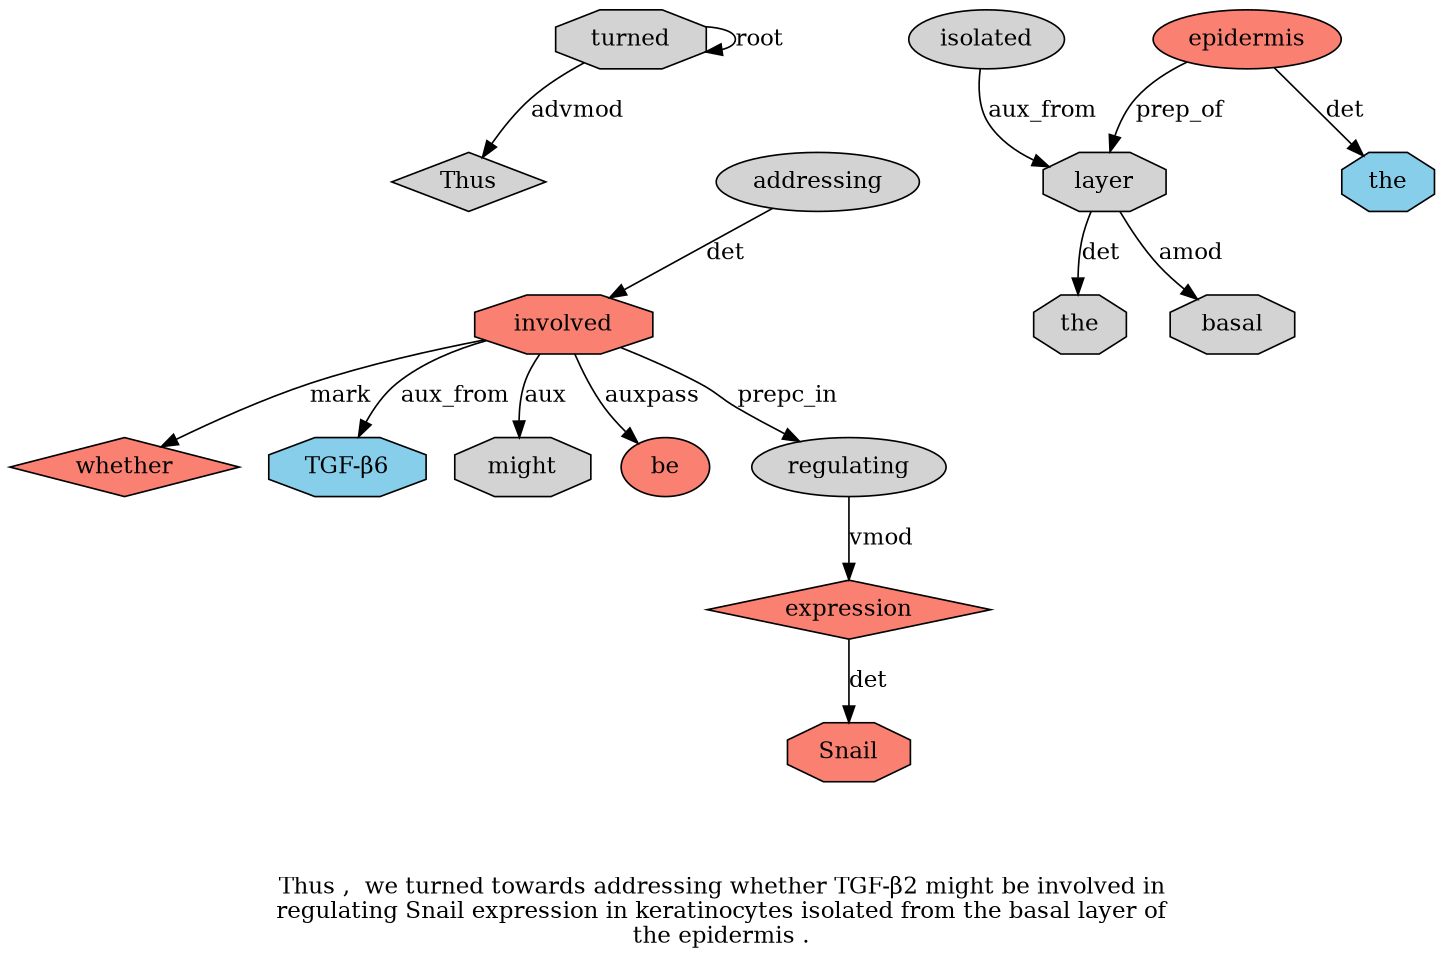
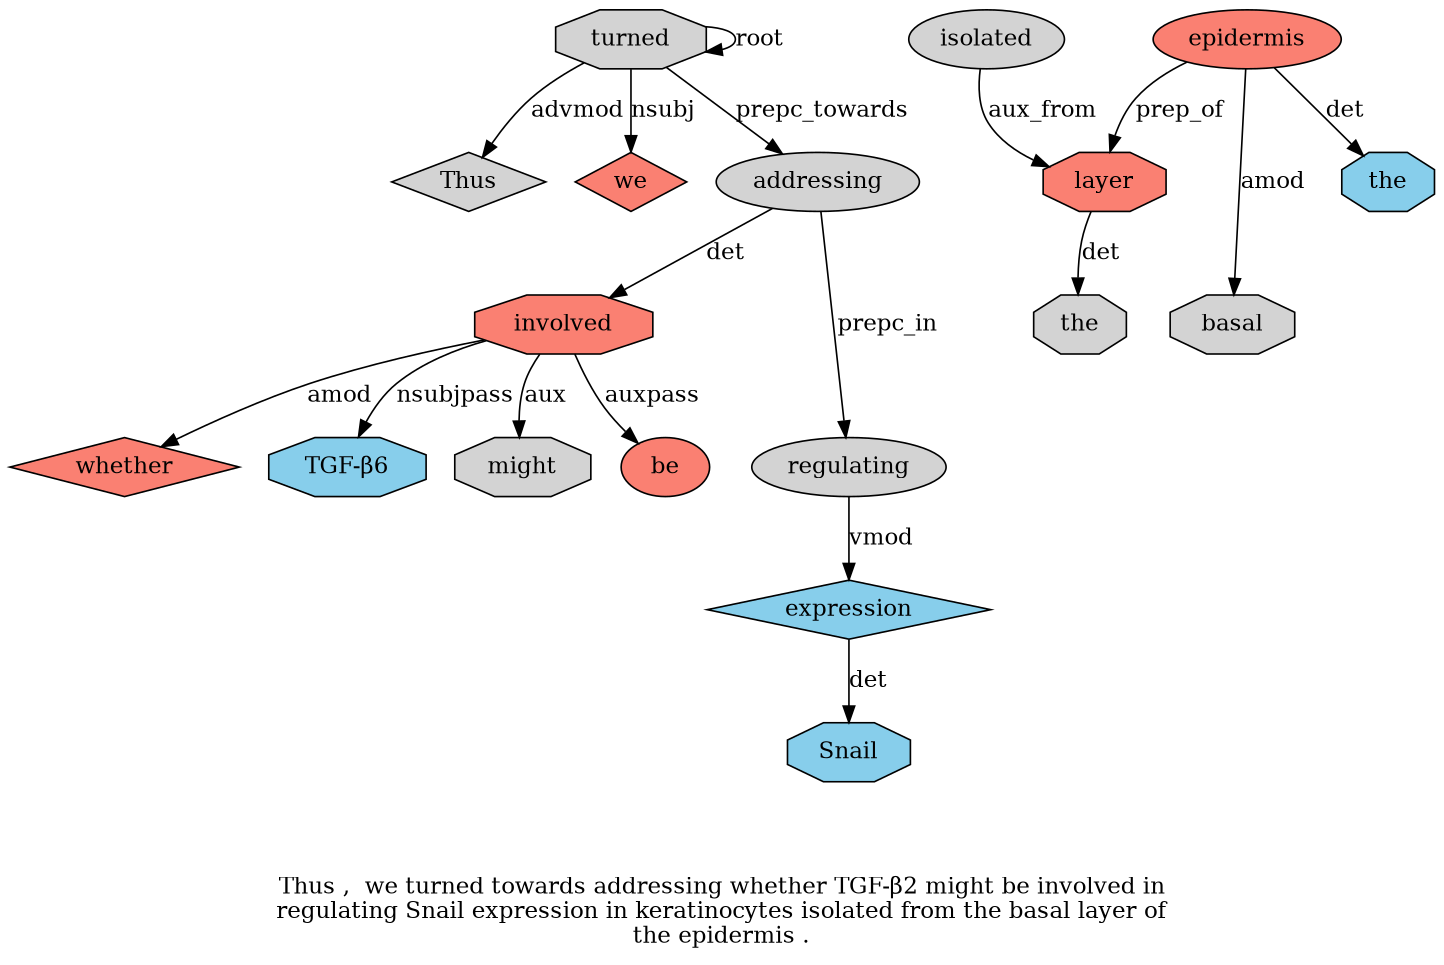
edge "turned" -> "addressing": added, label "prepc_towards"
node "we": added
node "layer": fillcolor lightgrey -> salmon
edge "layer" -> "basal": now "epidermis" -> "basal"
edge "involved" -> "regulating": now "addressing" -> "regulating"
edge "involved" -> "whether": label "mark" -> "amod"
edge "involved" -> "TGF-β6": label "aux_from" -> "nsubjpass"
node "expression": fillcolor salmon -> skyblue
node "Snail": fillcolor salmon -> skyblue
